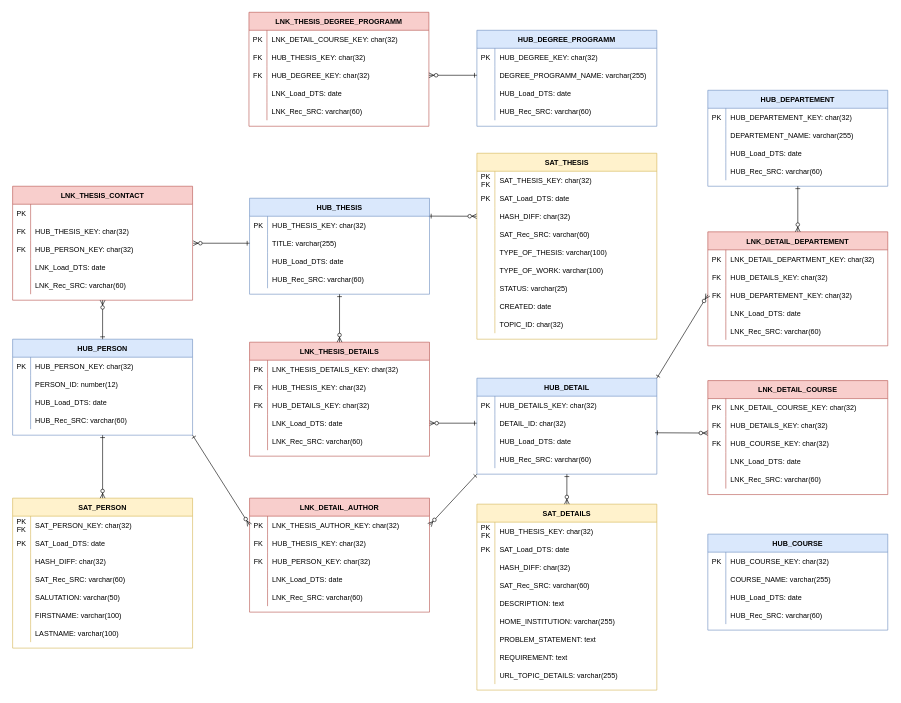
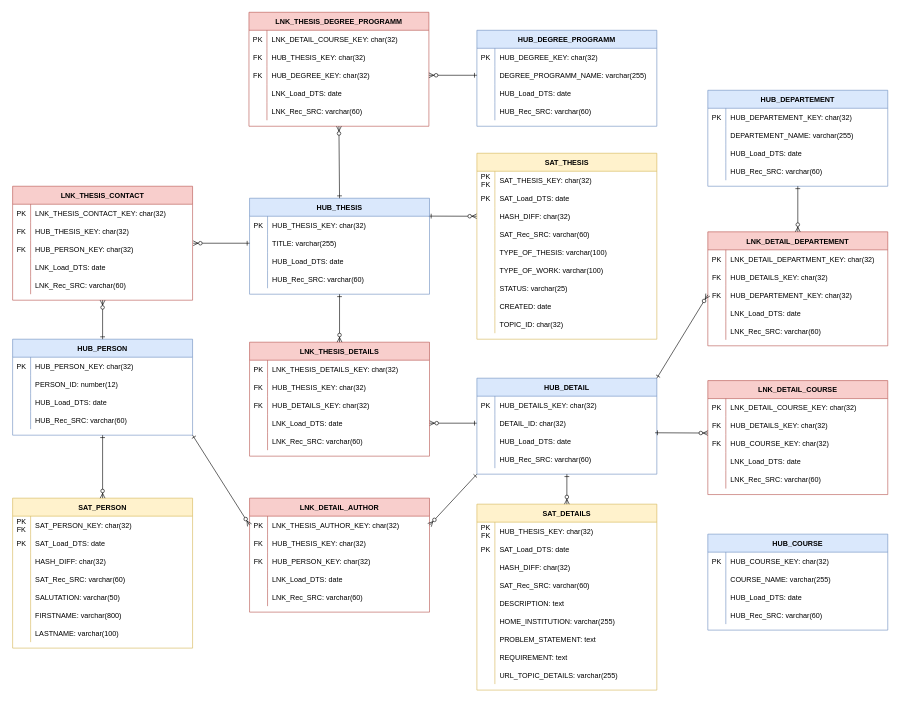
edge "LNK_THESIS_DEGREE_PROGRAMM" -- "HUB_THESIS": added
node "LNK_THESIS_CONTACT_KEY: char(32)": added
node "FIRSTNAME: varchar(100)": label "FIRSTNAME: varchar(100)" -> "FIRSTNAME: varchar(800)"
